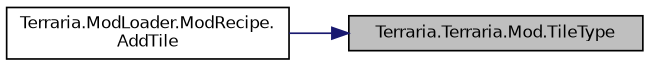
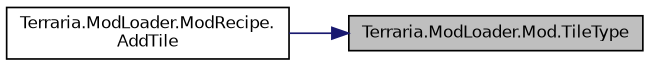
node "Terraria.Terraria.Mod.TileType": label "Terraria.Terraria.Mod.TileType" -> "Terraria.ModLoader.Mod.TileType"
